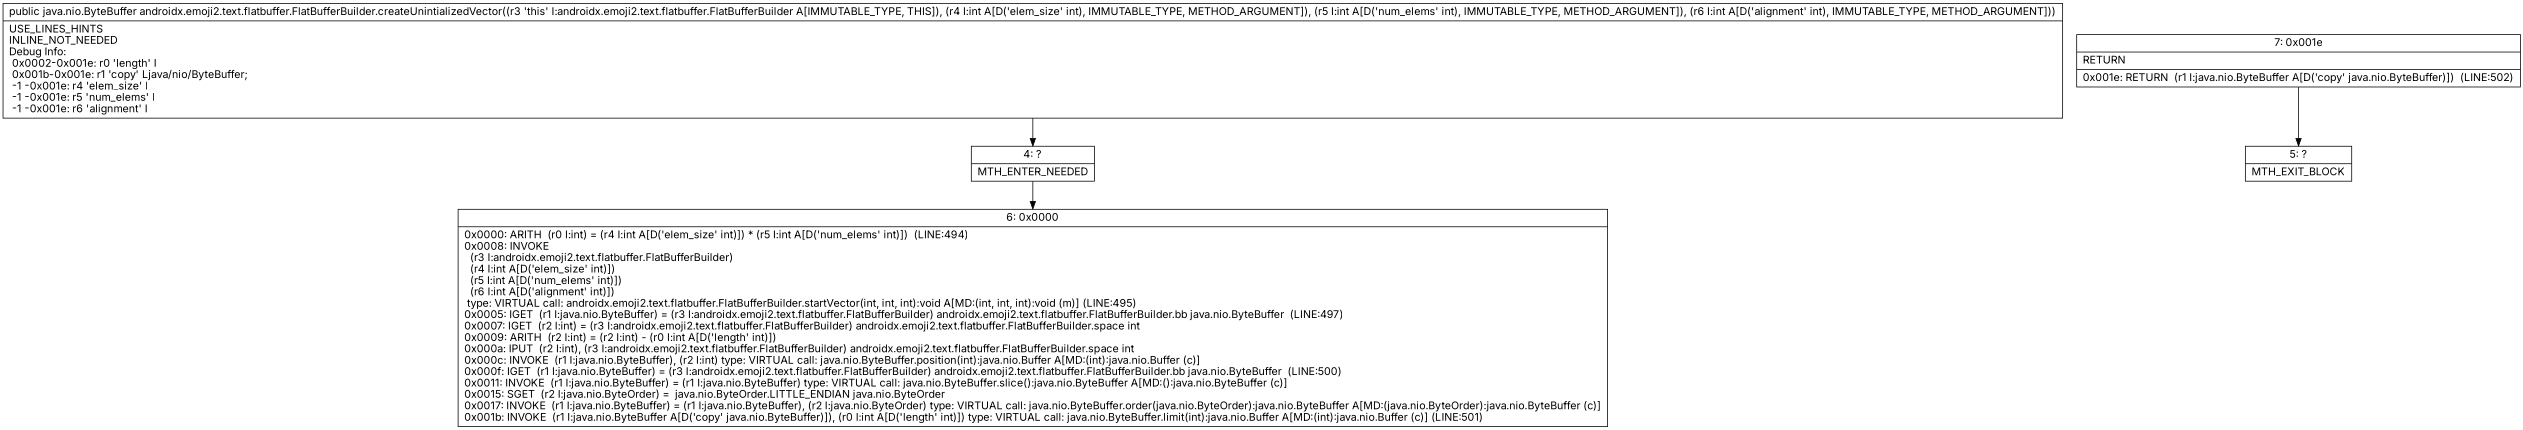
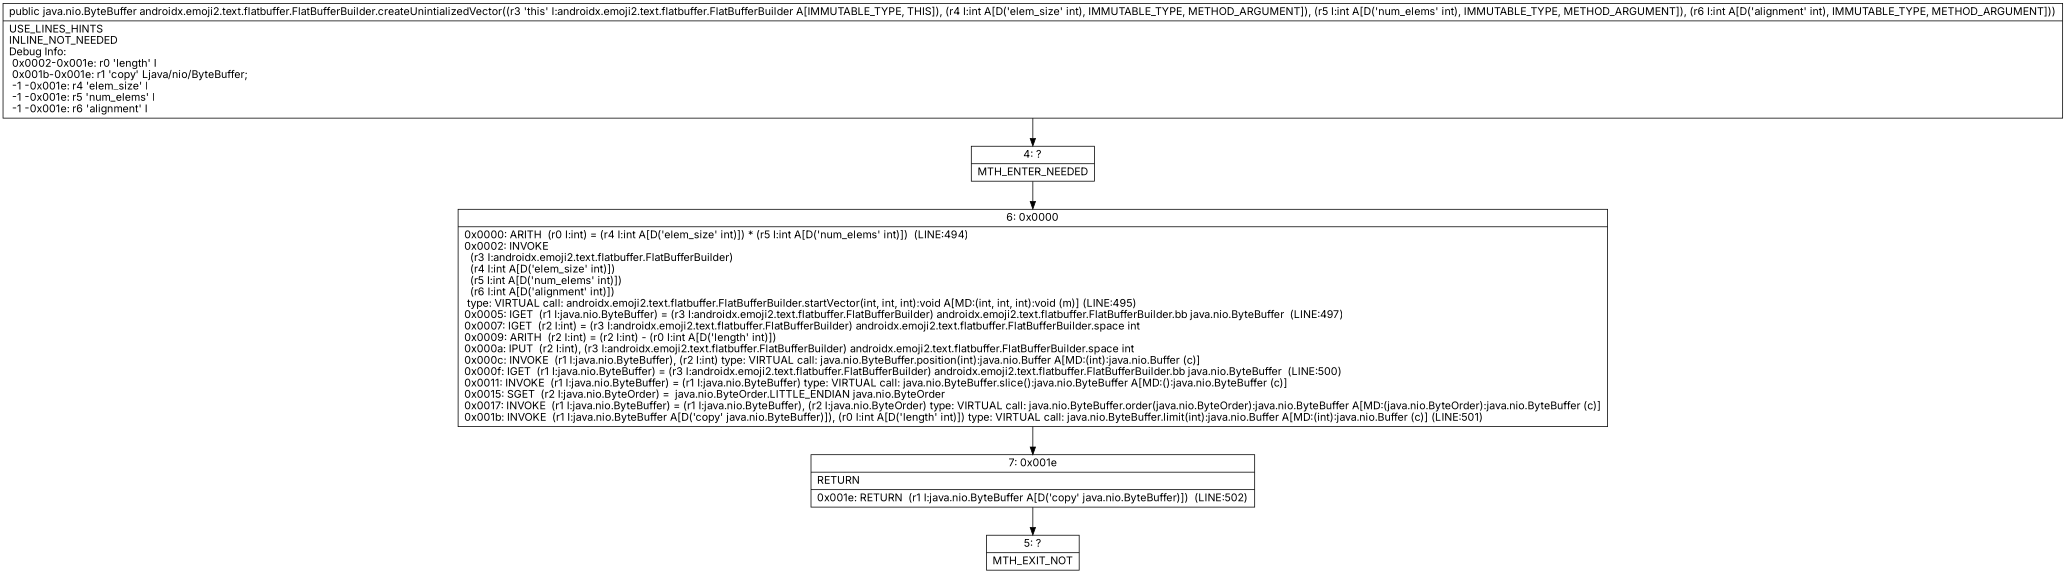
node "5: ?": text "MTH_EXIT_BLOCK" -> "MTH_EXIT_NOT"
node "6: 0x0000": text "0x0008: INVOKE" -> "0x0002: INVOKE"
edge "6: 0x0000" -> "7: 0x001e": added
